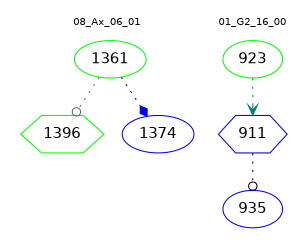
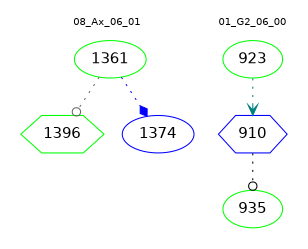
cluster "01_G2_16_00": label "01_G2_16_00" -> "01_G2_06_00"
node "911": label "911" -> "910"
node "935": color blue -> green
